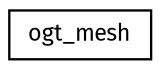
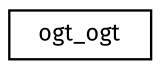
node "ogt_mesh": label "ogt_mesh" -> "ogt_ogt"
